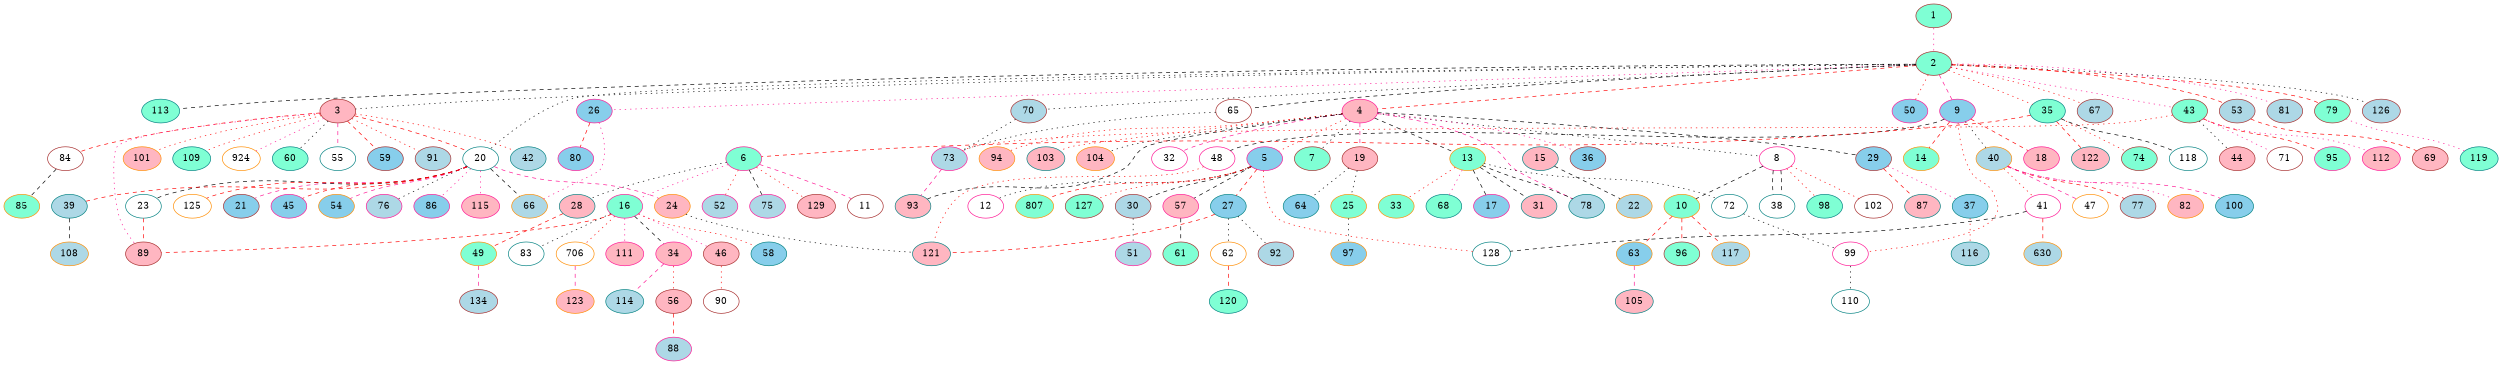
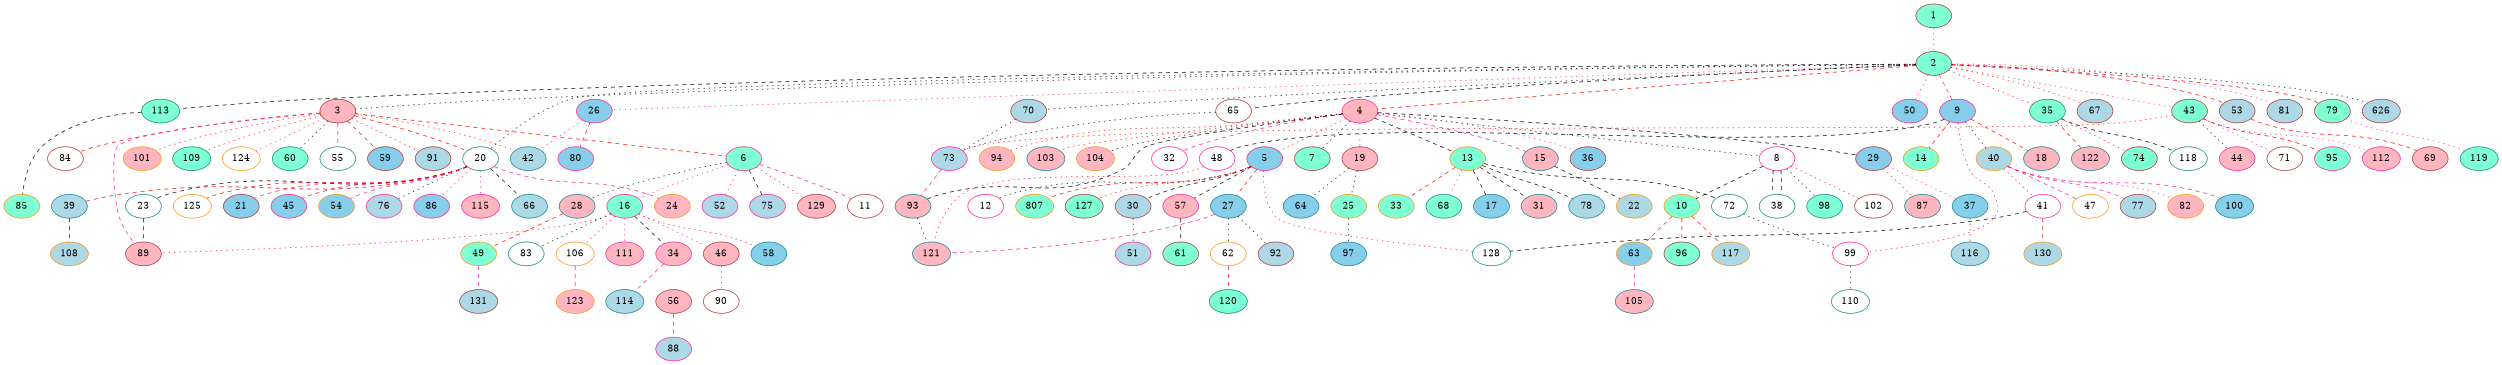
node "126": label "126" -> "626"
edge "4" -- "19": style dashed -> dotted
edge "4" -- "78": now "4" -- "15"
edge "35" -- "6": now "3" -- "6"
edge "3" -- "89": style dotted -> dashed
node "924": label "924" -> "124"
node "18": color deeppink -> teal
node "44": color brown -> deeppink
edge "26" -- "66": now "26" -- "42"
edge "13" -- "72": style dotted -> dashed
edge "84" -- "85": now "113" -- "85"
edge "8" -- "98": color red -> black
edge "29" -- "87": style dashed -> dotted
edge "13" -- "33": style dotted -> dashed
edge "40" -- "77": color red -> deeppink
node "66": color darkorange -> teal
node "17": color deeppink -> teal
edge "23" -- "89": color red -> black
edge "24" -- "121": now "93" -- "121"
edge "16" -- "89": style dashed -> dotted
edge "27" -- "121": color red -> deeppink
node "706": label "706" -> "106"
node "97": color darkorange -> teal
node "630": label "630" -> "130"
edge "34" -- "56": removed
node "134": label "134" -> "131"
